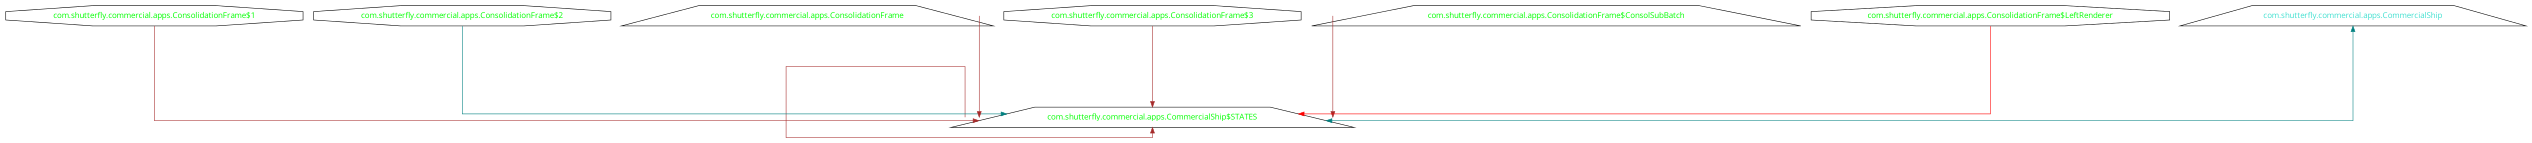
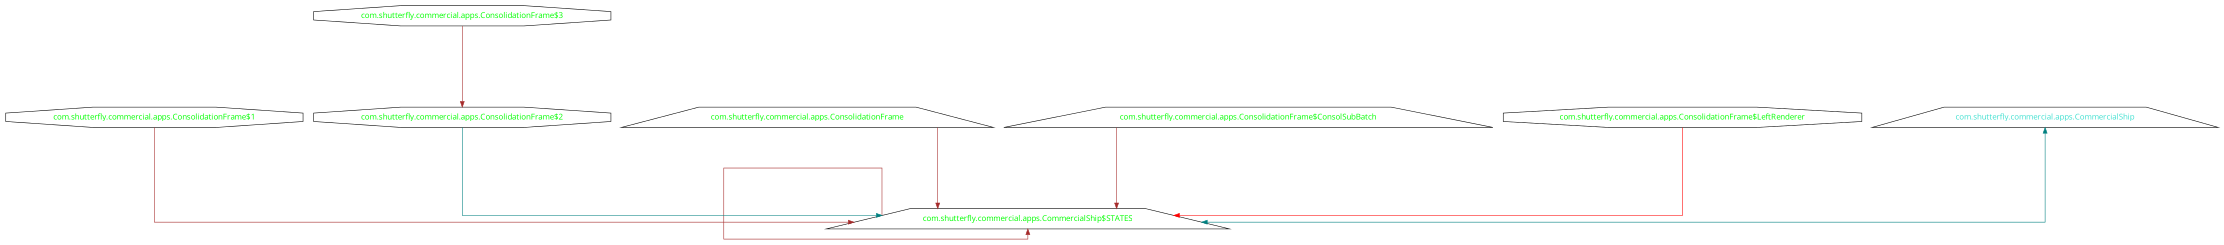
edge "com.shutterfly.commercial.apps.ConsolidationFrame$3" -> "com.shutterfly.commercial.apps.CommercialShip$STATES": now "com.shutterfly.commercial.apps.ConsolidationFrame$3" -> "com.shutterfly.commercial.apps.ConsolidationFrame$2"
